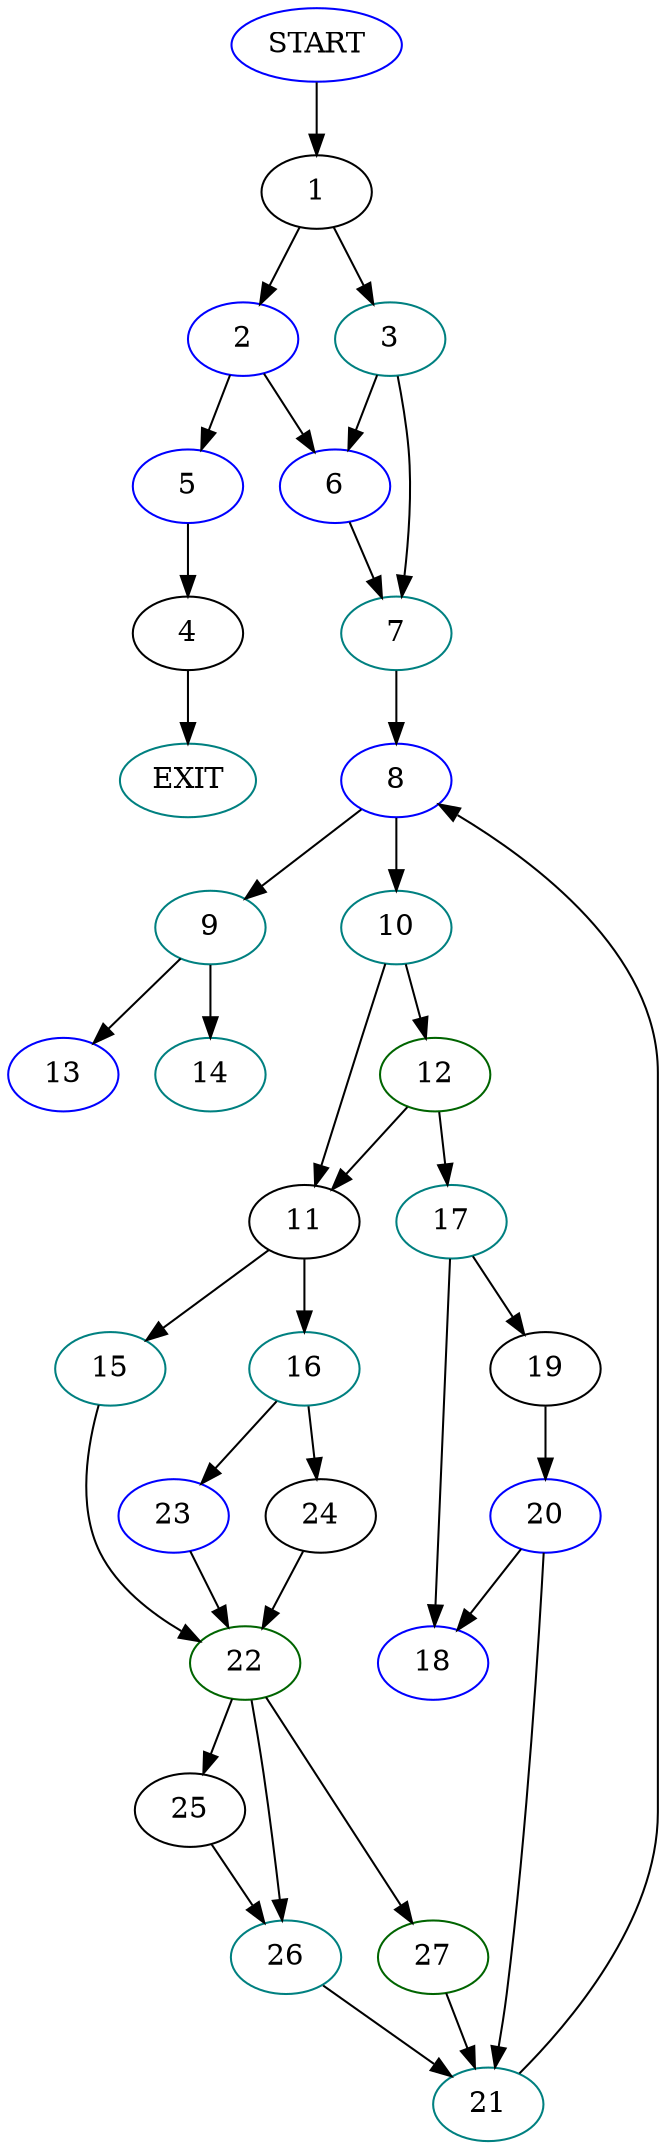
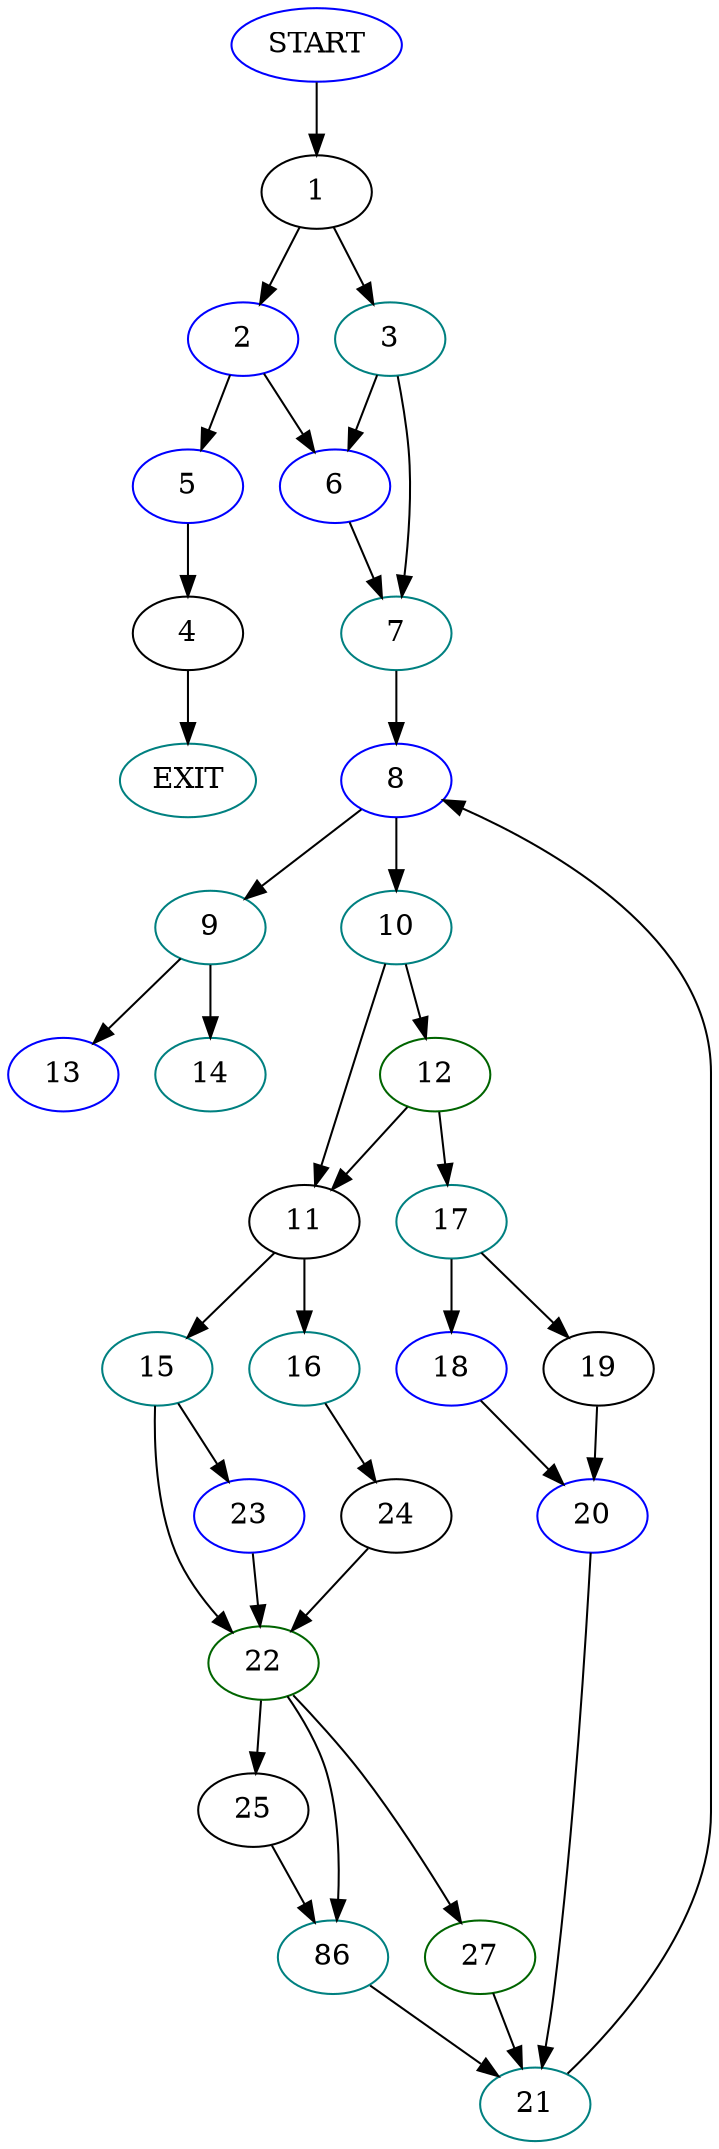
edge "16" -> "23": now "15" -> "23"
edge "20" -> "18": reversed
node "26": label "26" -> "86"
